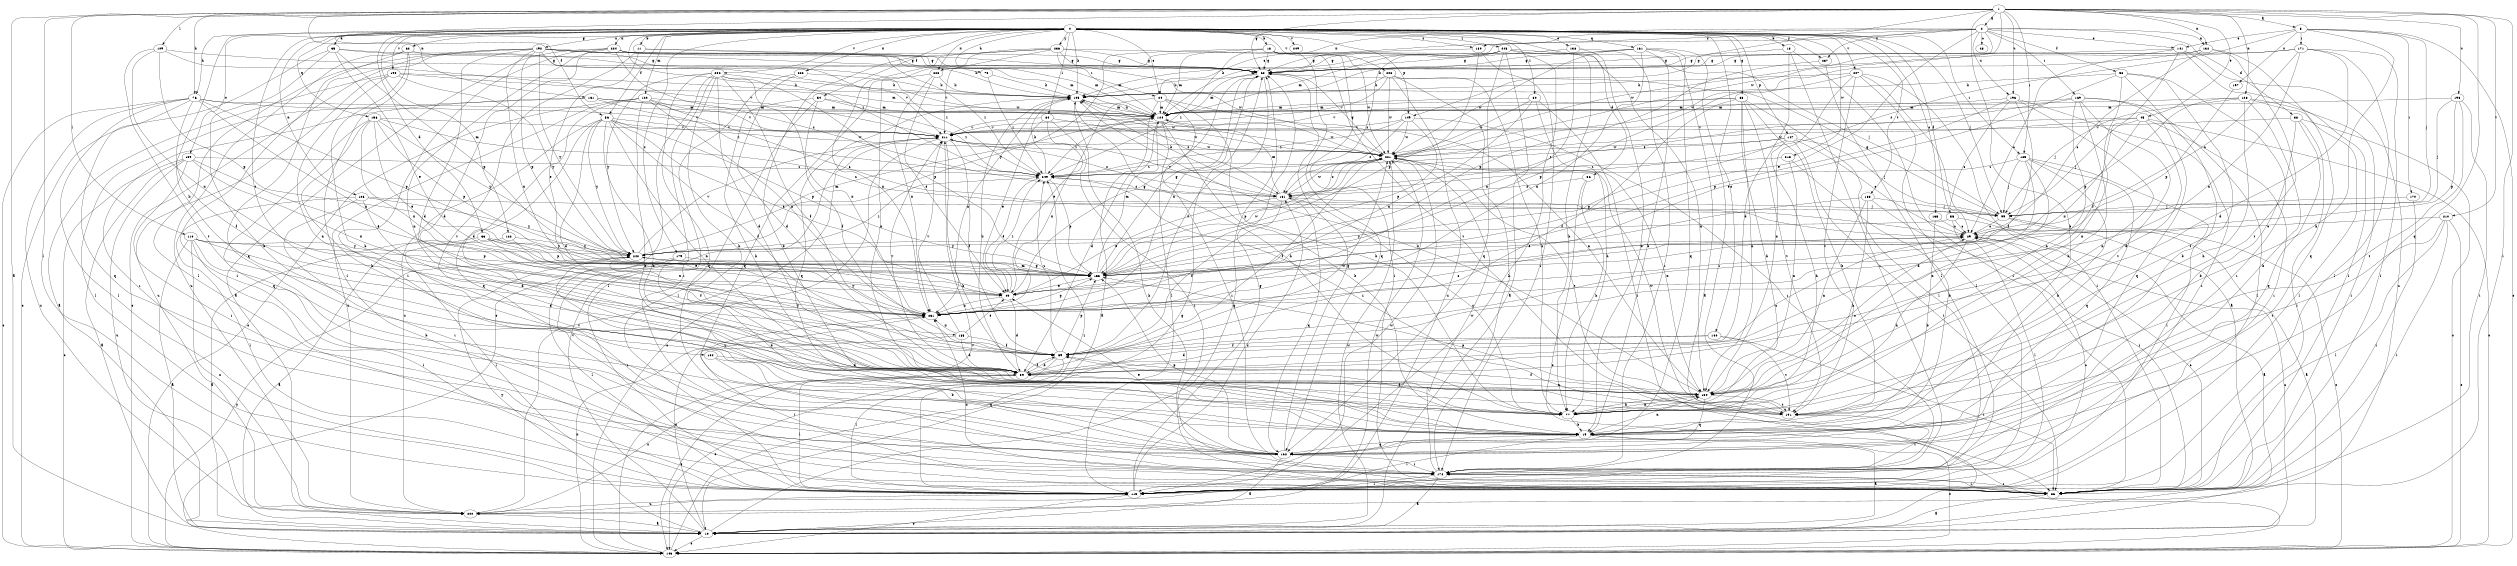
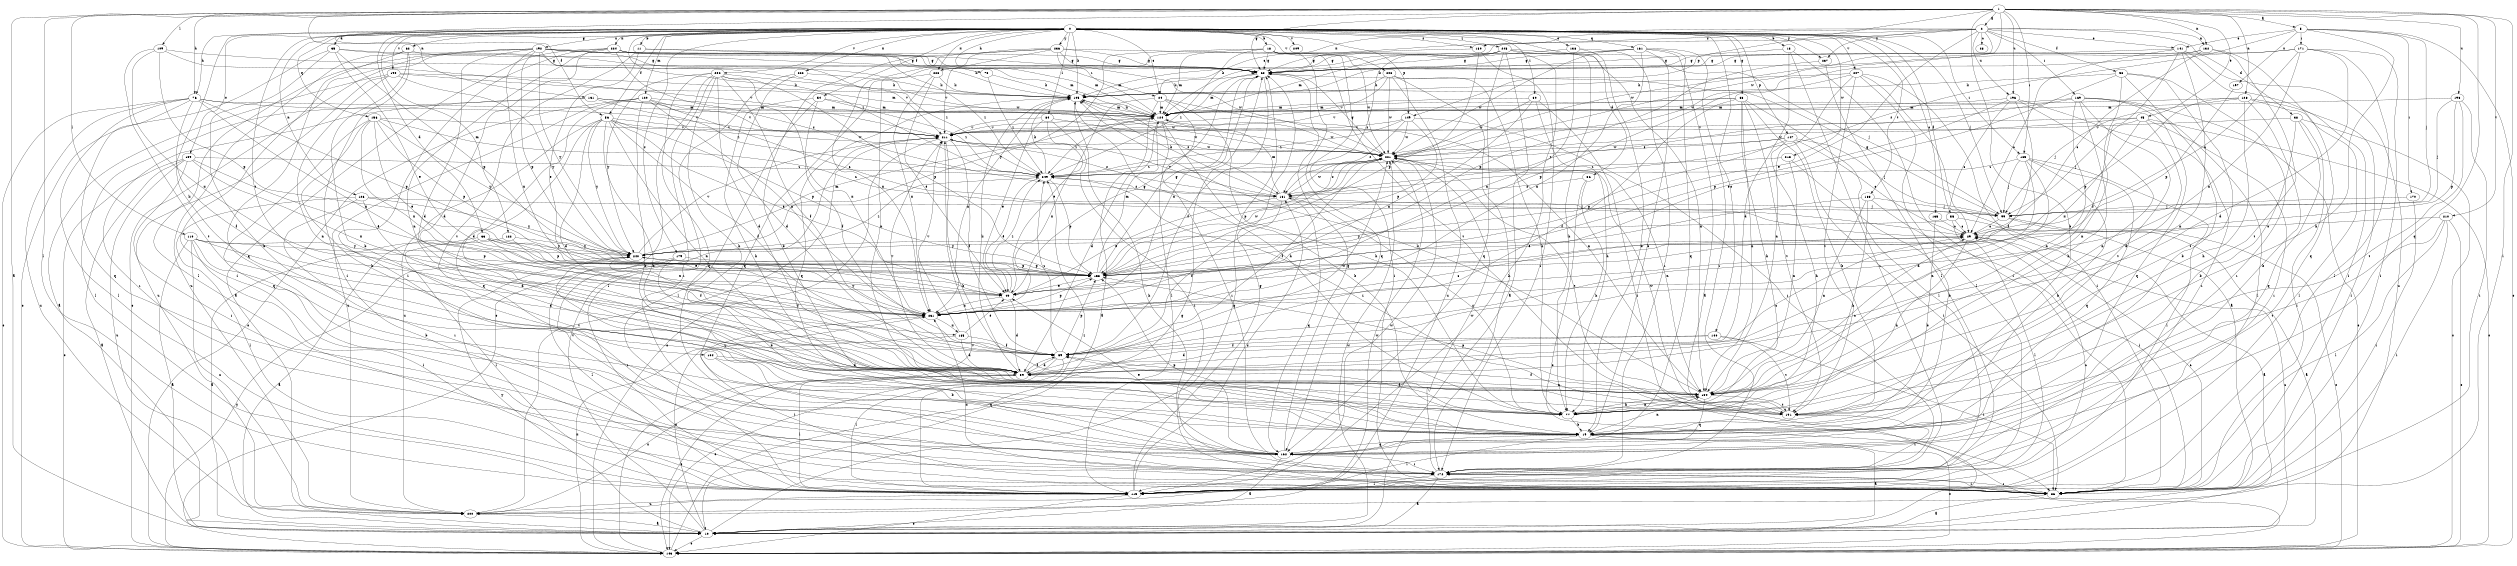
edge "240" -> "153": label "m" -> "p"
edge "141" -> "134": added, label "n"
edge "185" -> "231": reversed
edge "169" -> "143": added, label "o"
